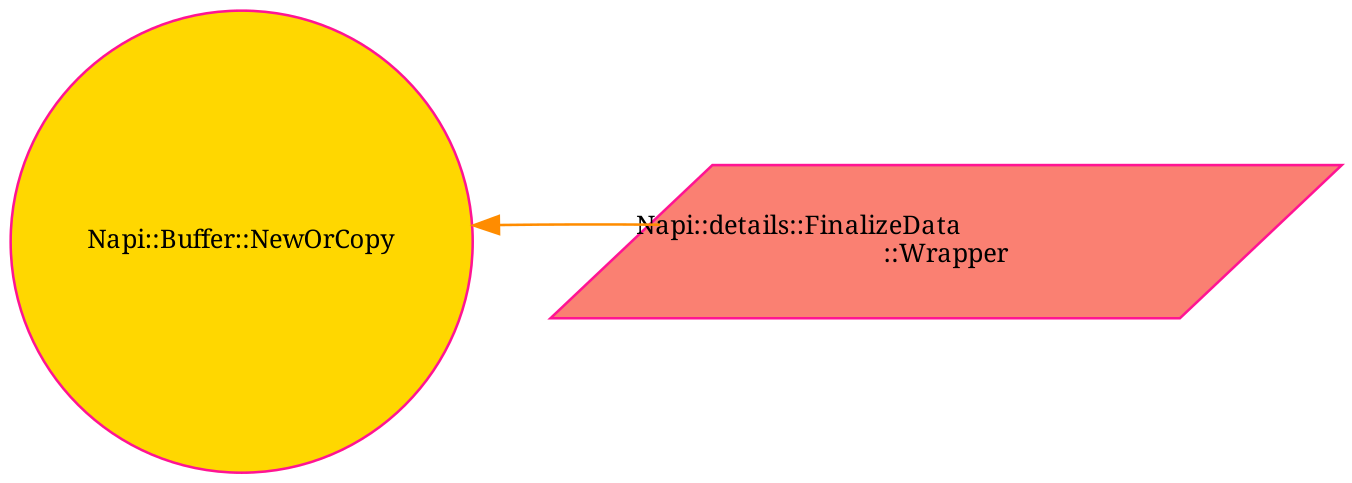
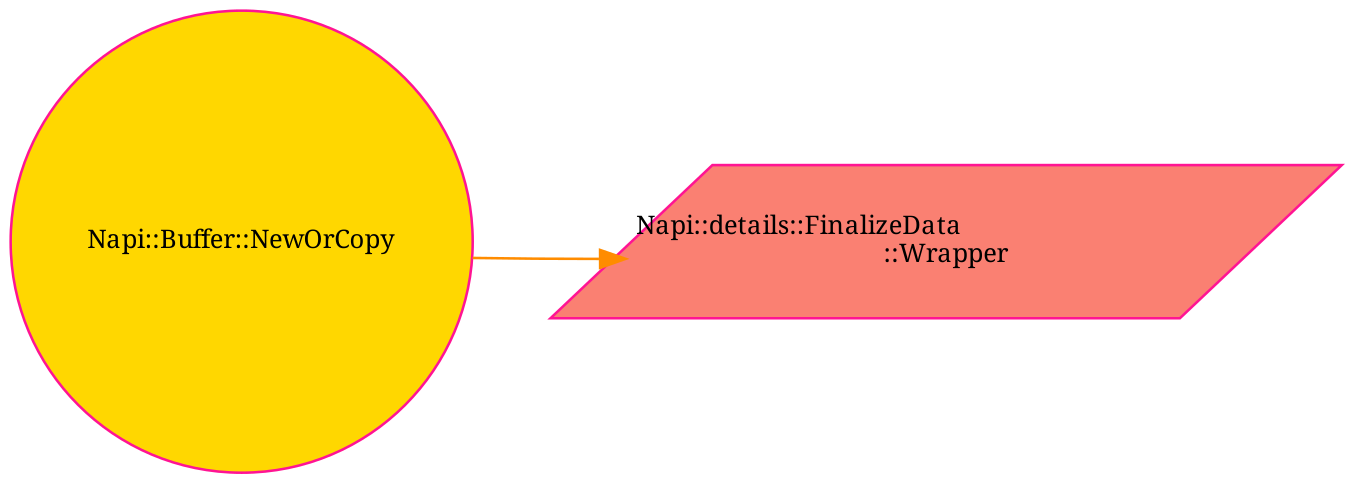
edge "Napi::details::FinalizeData ::Wrapper" -> "Napi::Buffer::NewOrCopy": reversed
